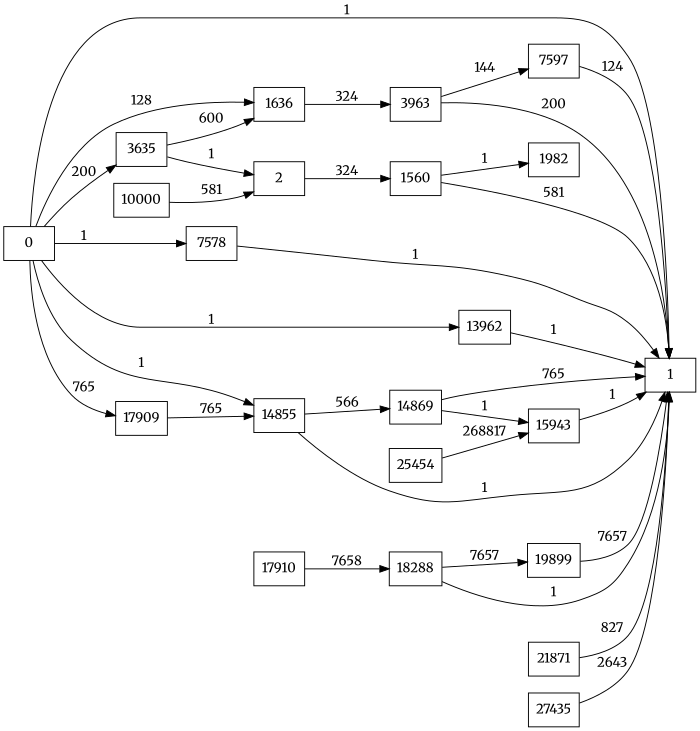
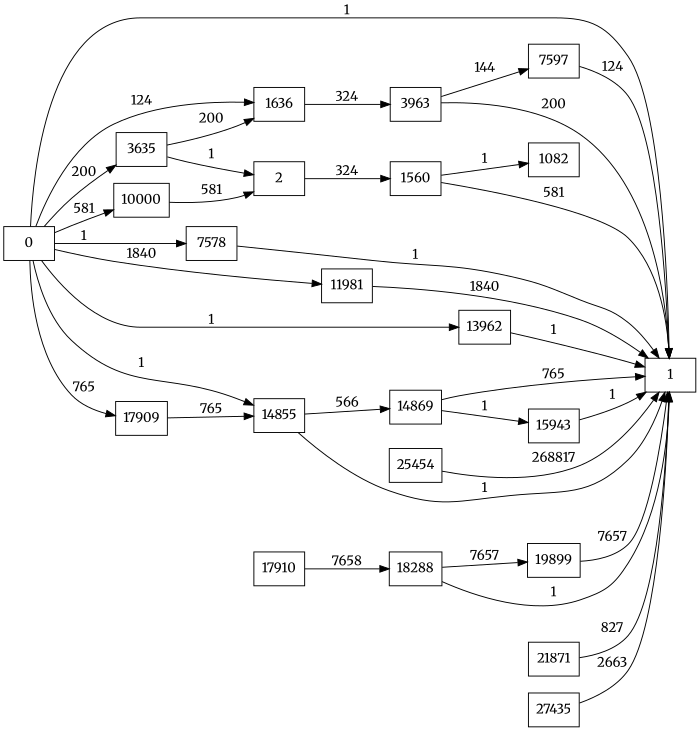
edge "0" -> "1636": label "128" -> "124"
edge "3635" -> "1636": label "600" -> "200"
node "1982": label "1982" -> "1082"
edge "0" -> "10000": added, label "581"
node "11981": added
edge "25454" -> "15943": now "25454" -> "1"
edge "27435" -> "1": label "2643" -> "2663"
